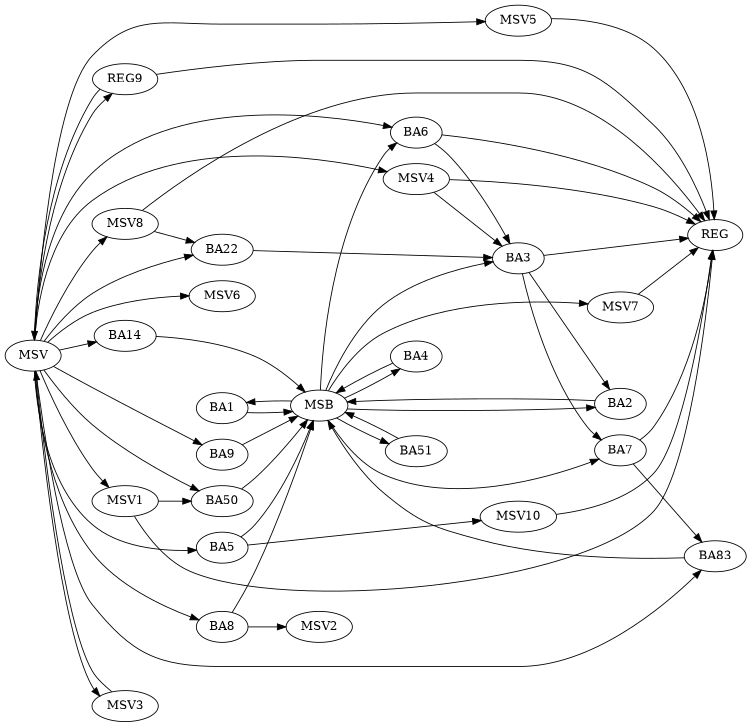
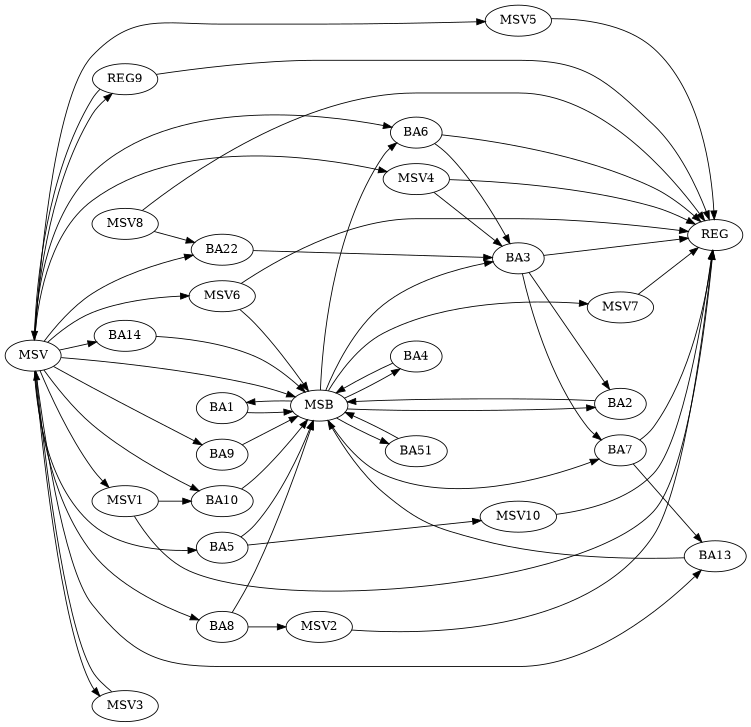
edge "MSV6" -> "REG": added
edge "MSV" -> "MSV8": now "MSV" -> "MSB"
edge "MSV6" -> "MSB": added
node "BA50": label "BA50" -> "BA10"
edge "MSV2" -> "REG": added
node "BA83": label "BA83" -> "BA13"
